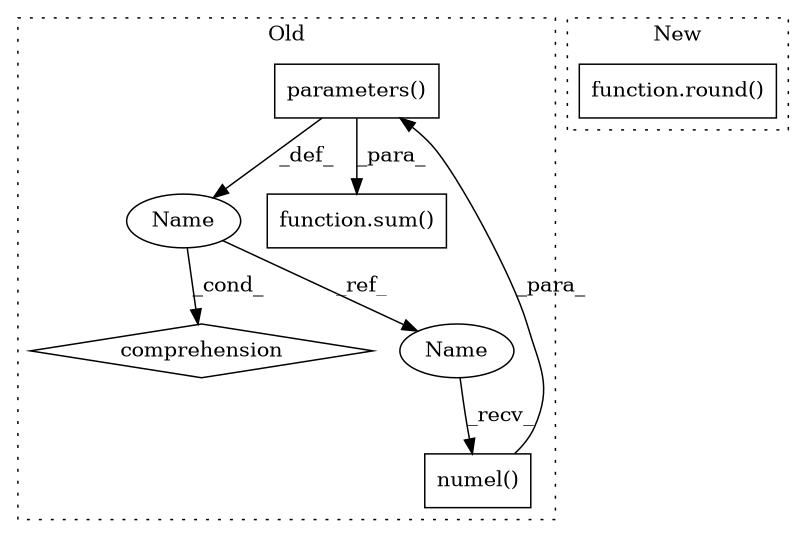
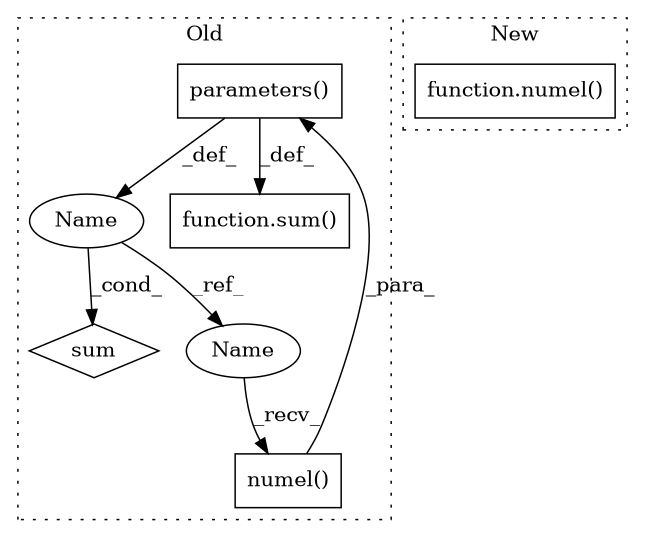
node "function.round()": label "function.round()" -> "function.numel()"
edge "parameters()" -> "function.sum()": label "_para_" -> "_def_"
node "comprehension": label "comprehension" -> "sum"
